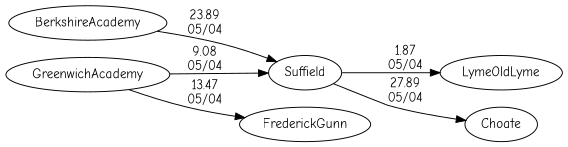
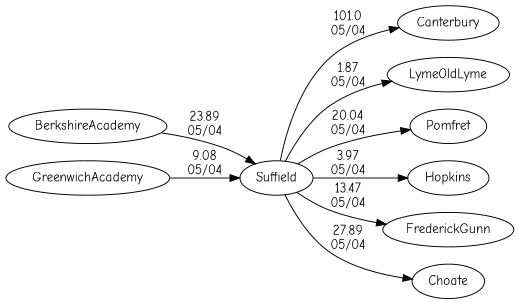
node "Canterbury": added
edge "GreenwichAcademy" -> "FrederickGunn": now "Suffield" -> "FrederickGunn"
node "Pomfret": added
node "Hopkins": added
